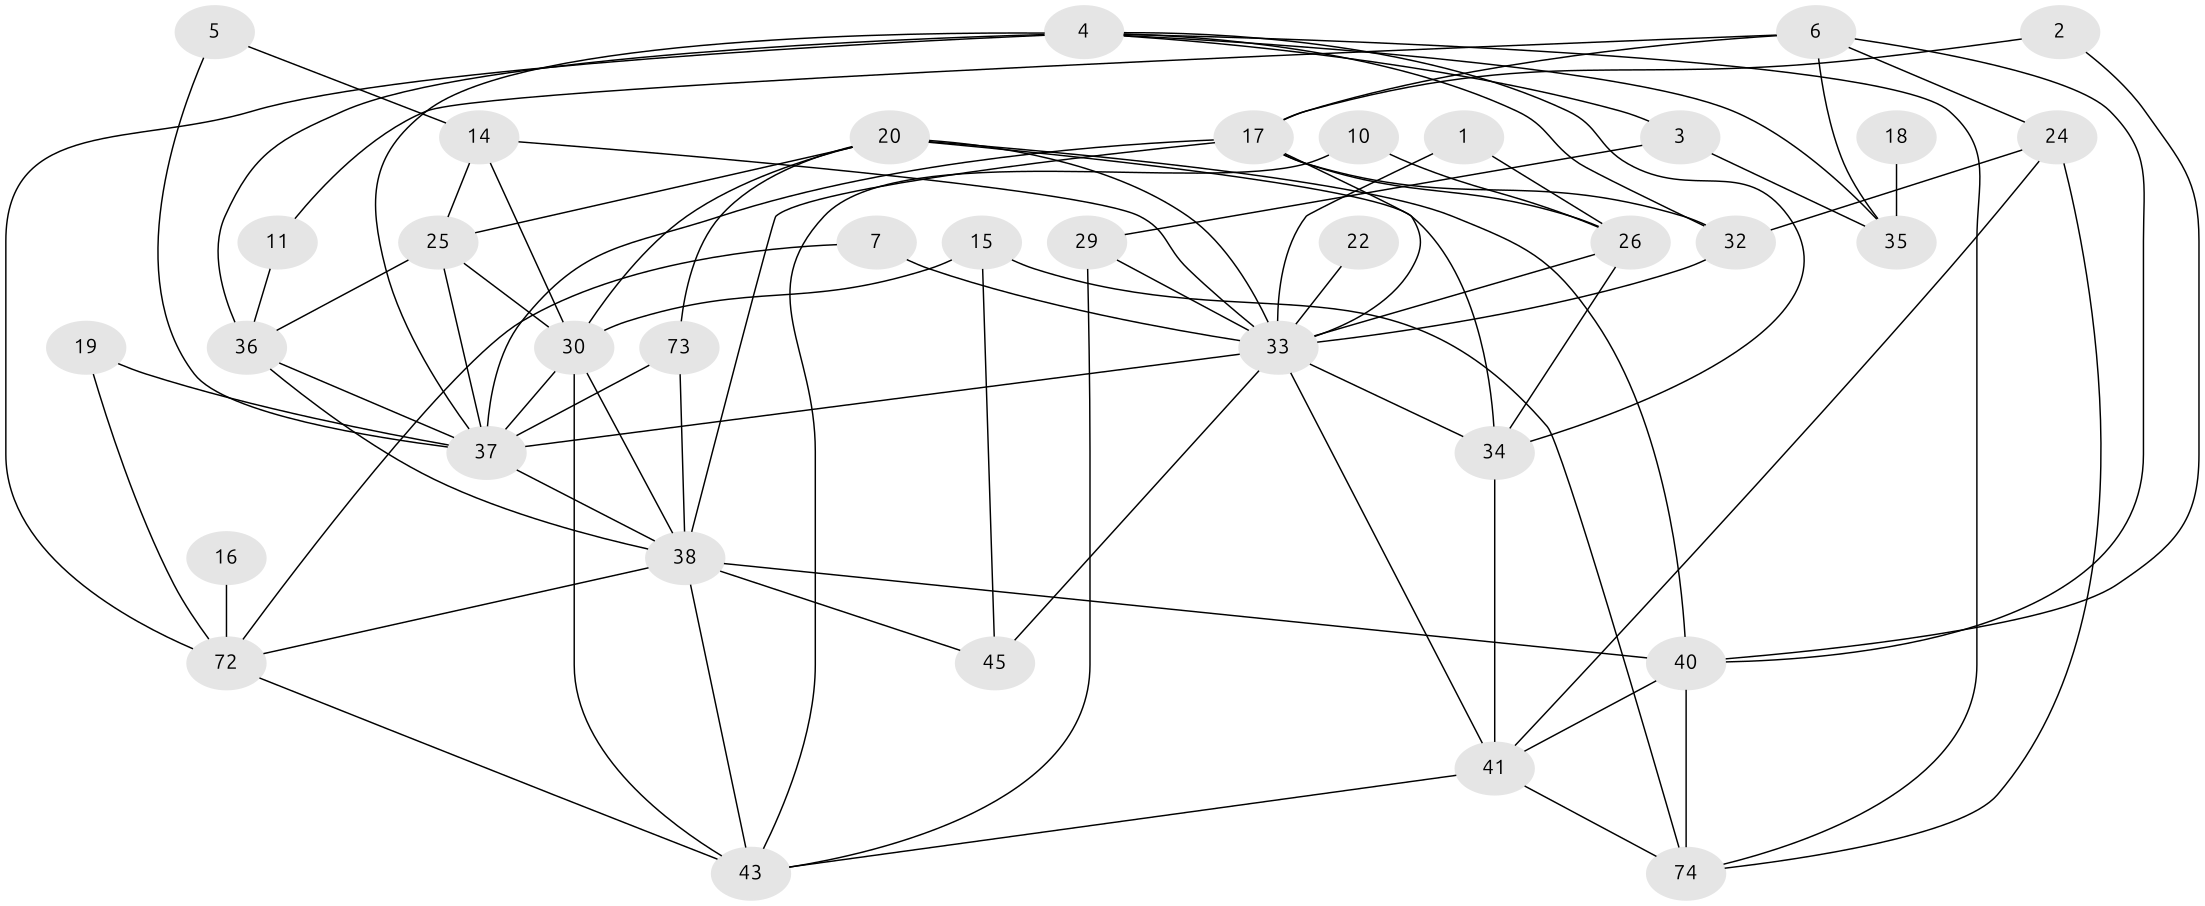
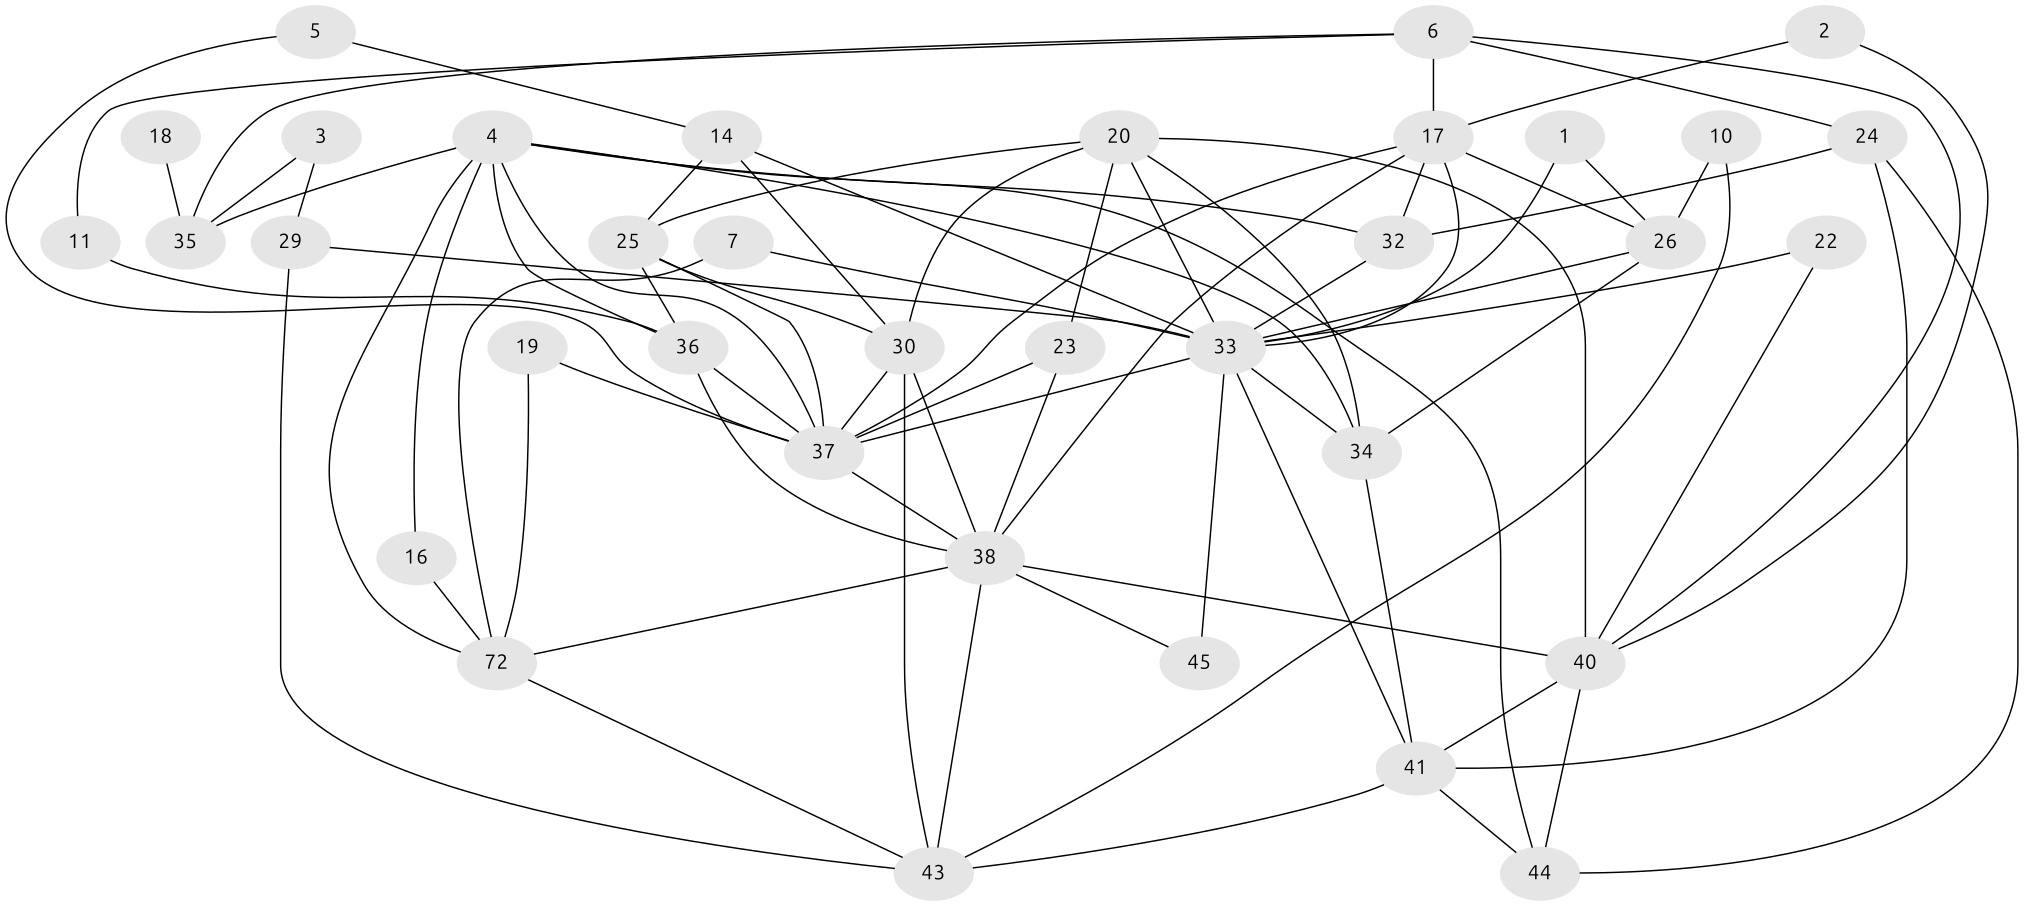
edge "4" -- "3": now "4" -- "16"
node "15": removed
node "73": label "73" -> "23"
edge "22" -- "40": added
node "74": label "74" -> "44"
